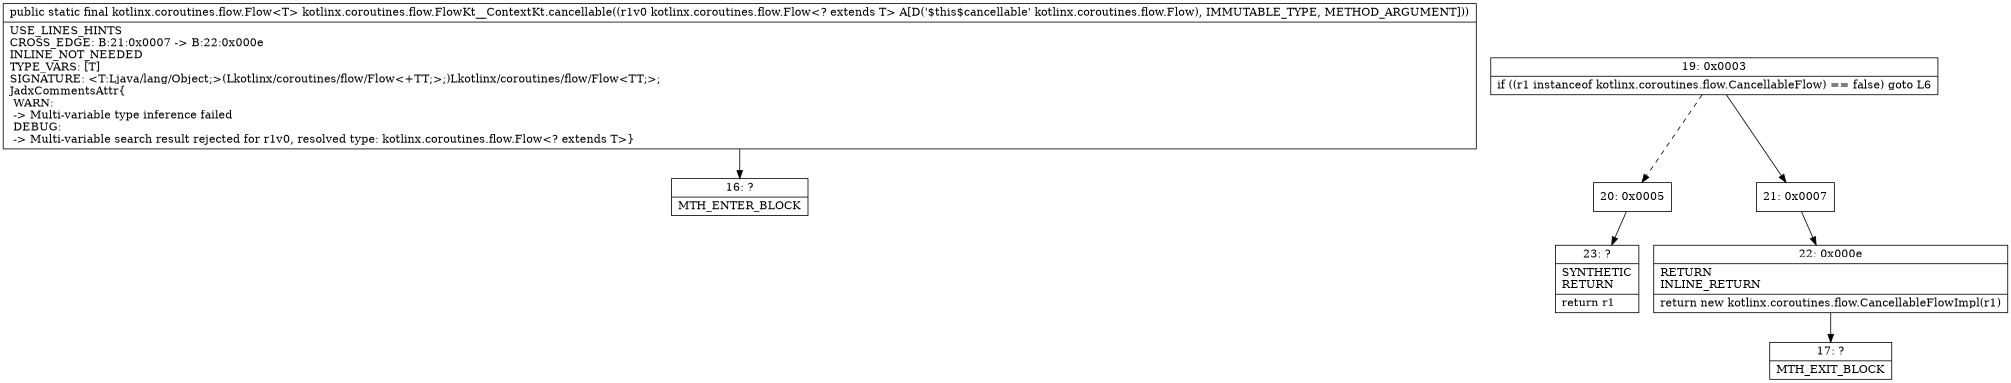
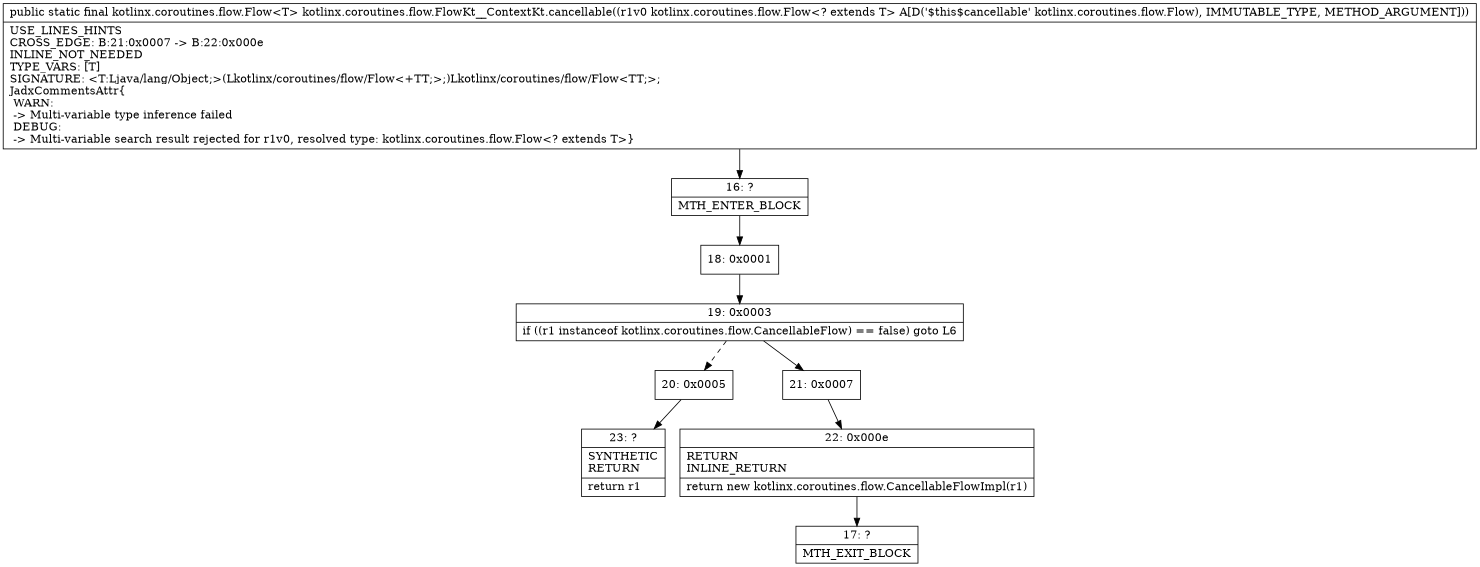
node "18: 0x0001": added
